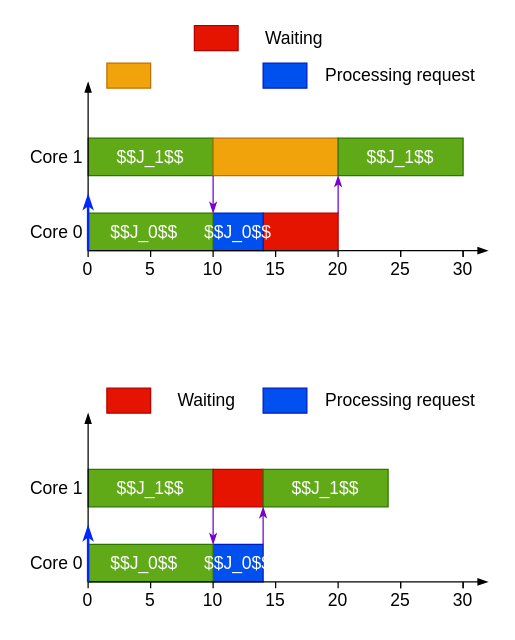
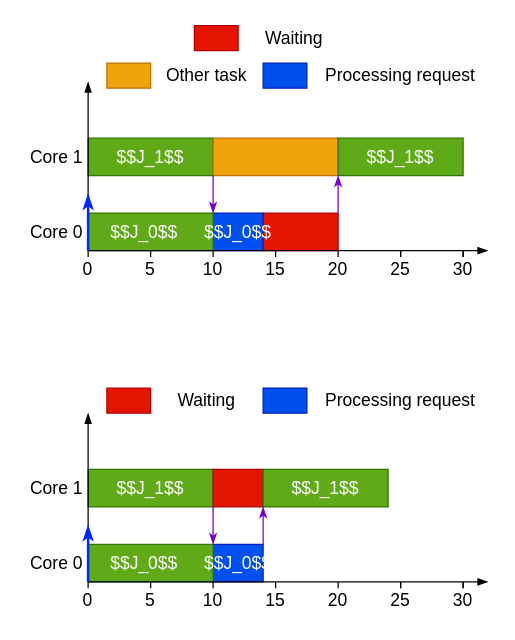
node "Other task": added
